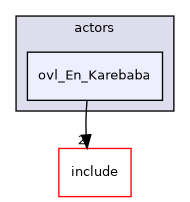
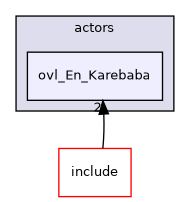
edge "ovl_En_Karebaba" -> "include": reversed
